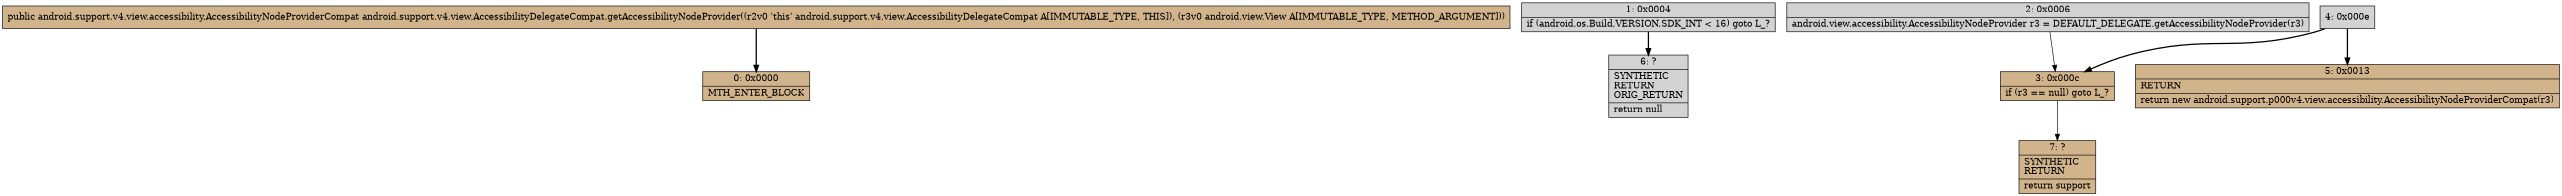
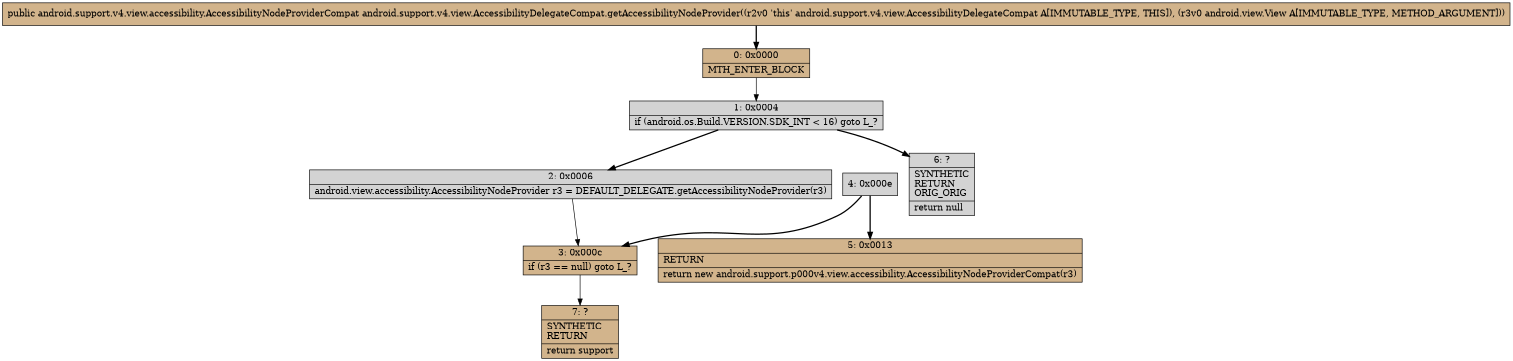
edge "0: 0x0000" -> "1: 0x0004": added
node "6: ?": text "ORIG_RETURN" -> "ORIG_ORIG"
edge "1: 0x0004" -> "2: 0x0006": added
